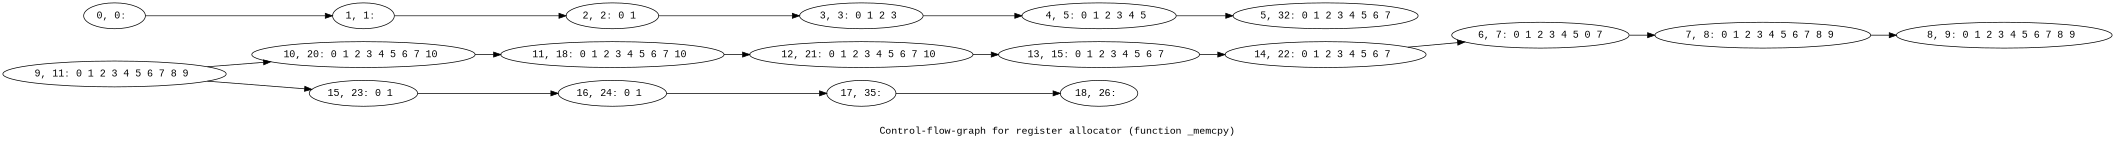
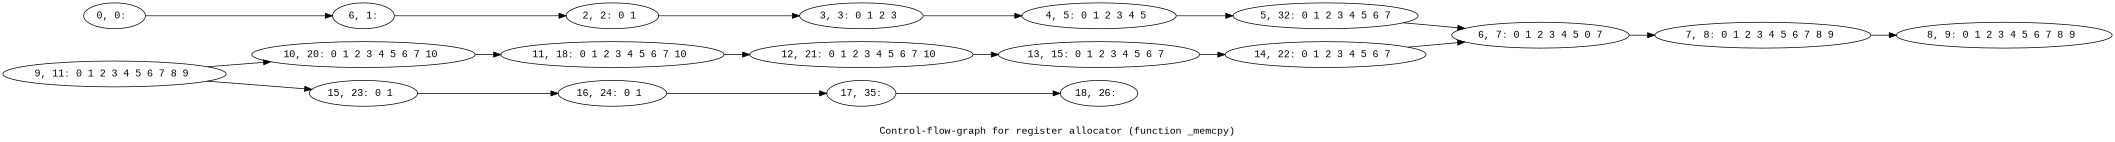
node "1, 1:": label "1, 1:" -> "6, 1:"
edge "5, 32: 0 1 2 3 4 5 6 7" -> "6, 7: 0 1 2 3 4 5 0 7": added
